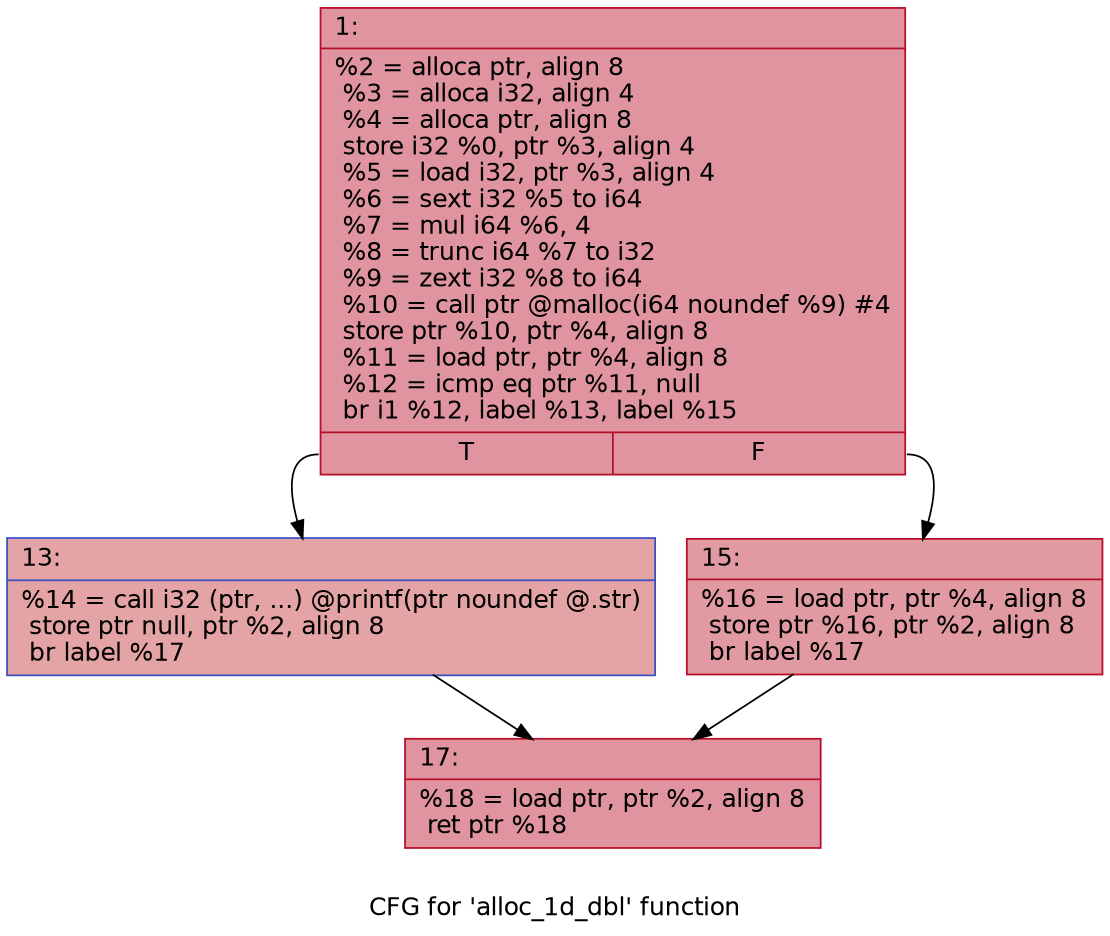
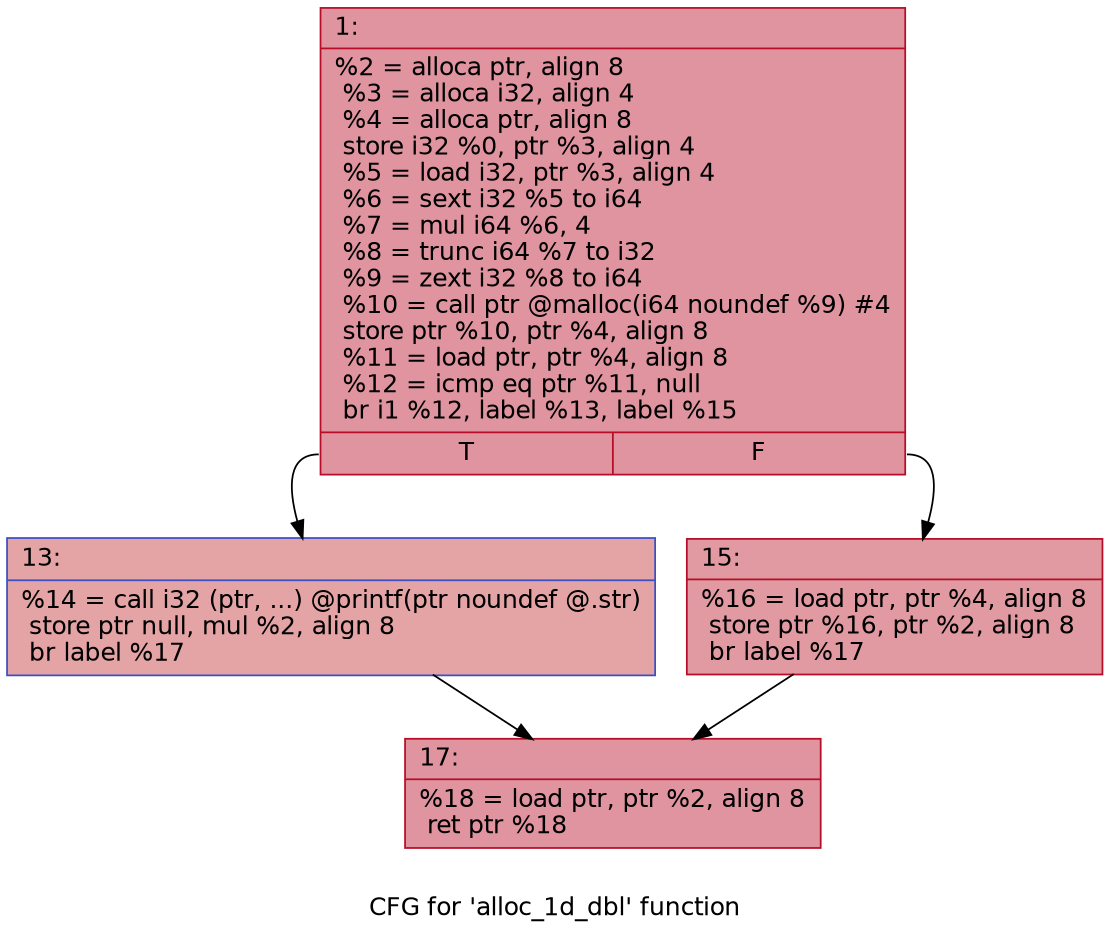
node "13:": text "store ptr null, ptr %2, align 8" -> "store ptr null, mul %2, align 8"
